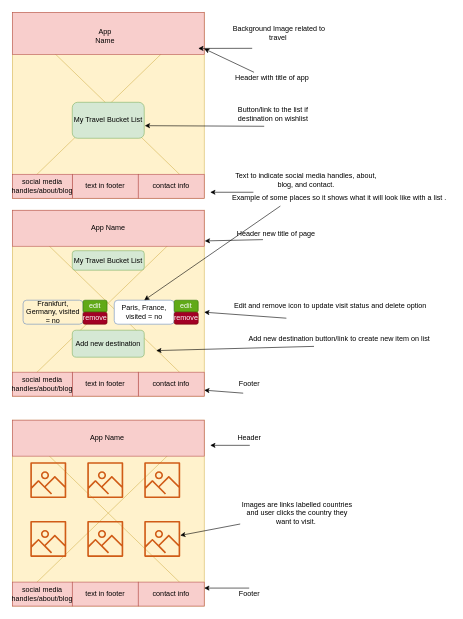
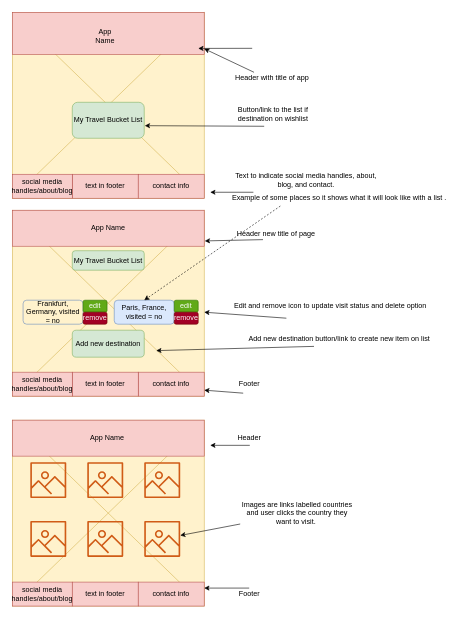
node "Background Image related to travel": removed
edge "Example of some places so it shows what it will look like with a list ." -> "Paris, France, visited = no": style solid -> dashed
node "Paris, France, visited = no": fillcolor #ffffff -> #dae8fc
